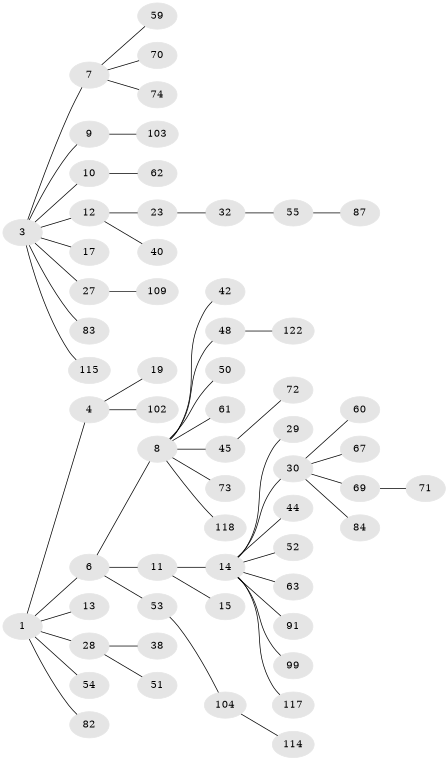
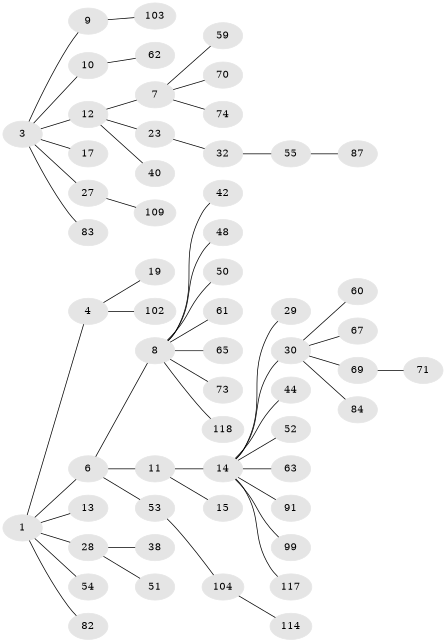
edge "7" -- "3": now "7" -- "12"
node "122": removed
node "115": removed
node "72": removed
node "45": label "45" -> "65"
